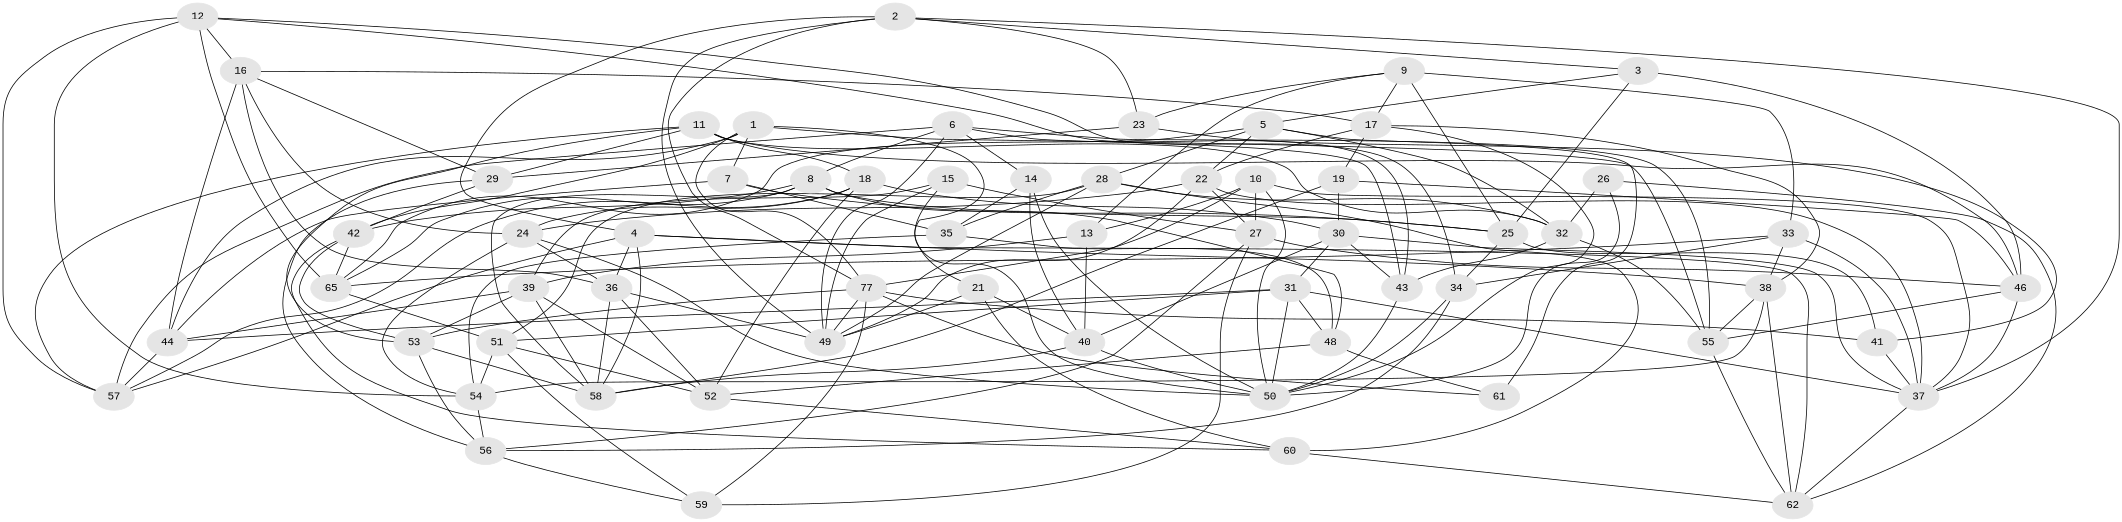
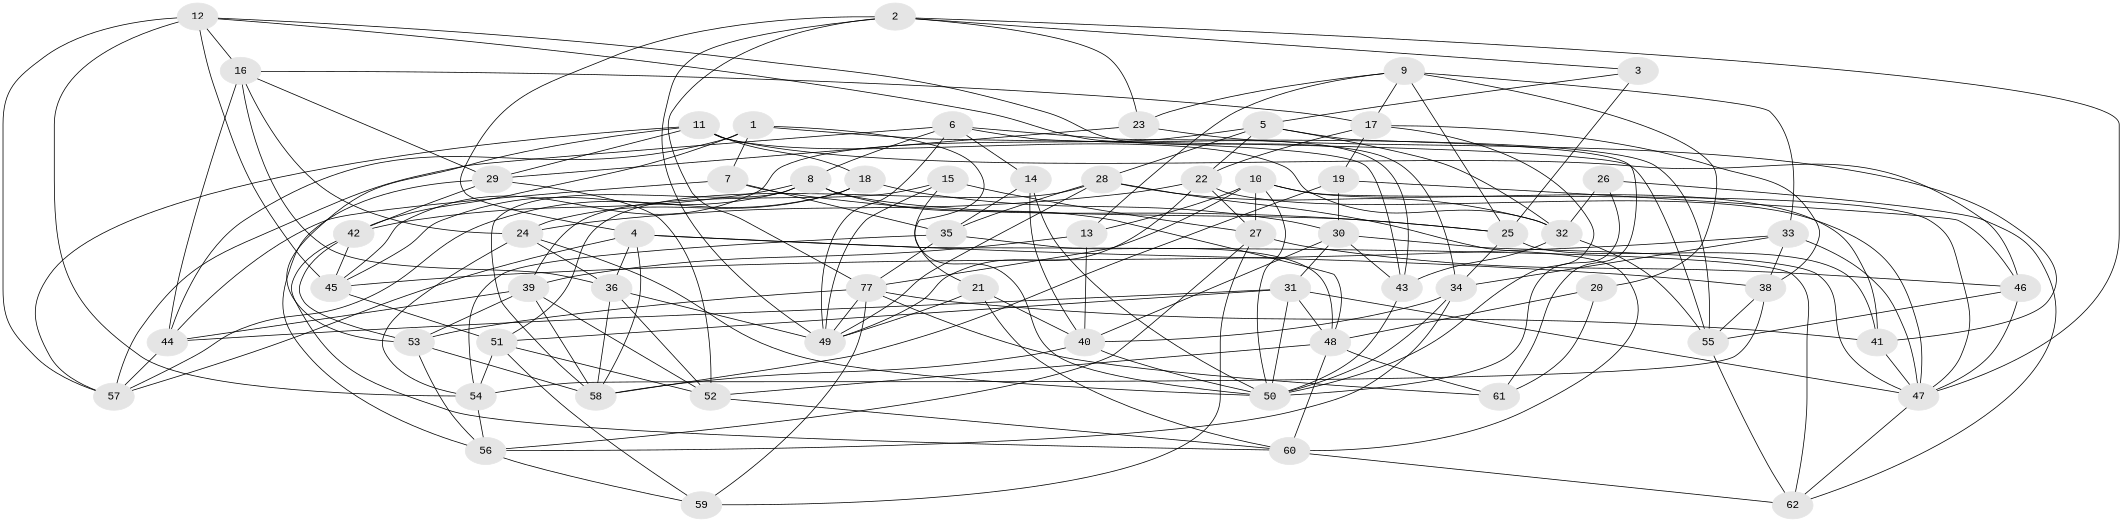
edge "3" -- "46": removed
edge "10" -- "41": added
edge "1" -- "77": now "35" -- "77"
edge "18" -- "52": now "29" -- "52"
node "65": label "65" -> "45"
node "20": added
edge "34" -- "40": added
edge "38" -- "62": removed
node "37": label "37" -> "47"
edge "48" -- "60": added
